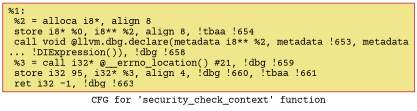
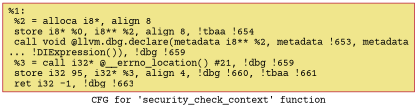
node "%1:": text "... !DIExpression()), !dbg !658" -> "... !DIExpression()), !dbg !659"
